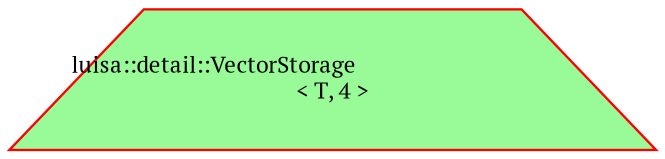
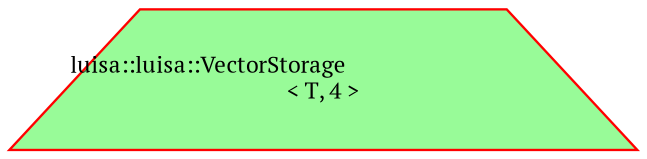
node "luisa::detail::VectorStorage < T, 4 >": label "luisa::detail::VectorStorage < T, 4 >" -> "luisa::luisa::VectorStorage < T, 4 >"
